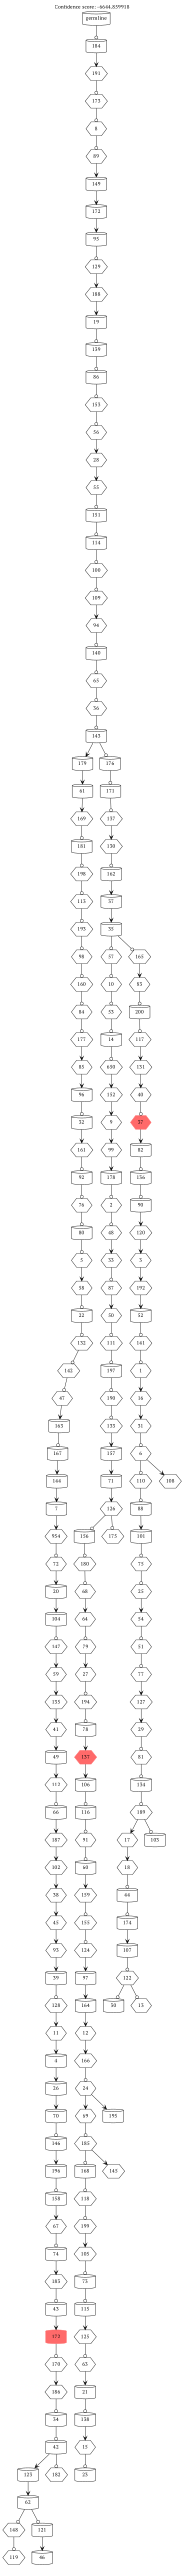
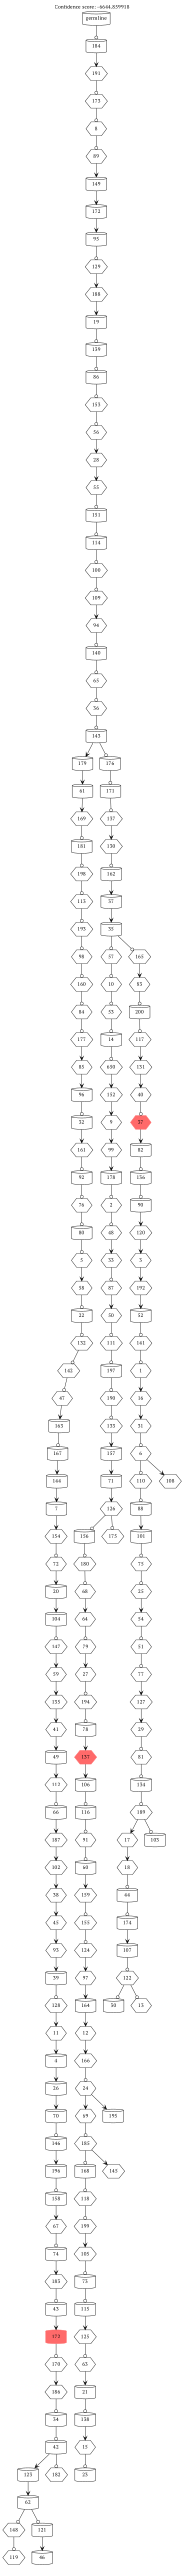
node "954": label "954" -> "154"
node "97": shape cylinder -> hexagon
